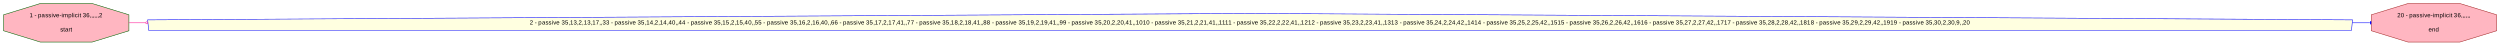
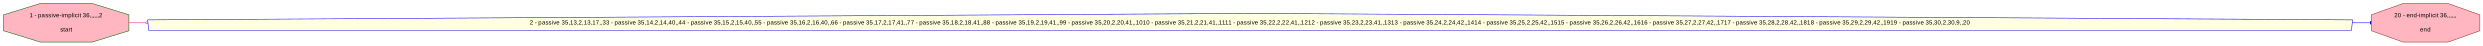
node "20 - passive-implicit 36,,,,,, end": label "20 - passive-implicit 36,,,,,, end" -> "20 - end-implicit 36,,,,,, end"
